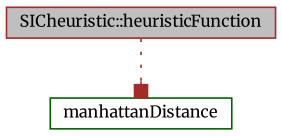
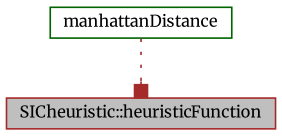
edge "SICheuristic::heuristicFunction" -> "manhattanDistance": reversed
